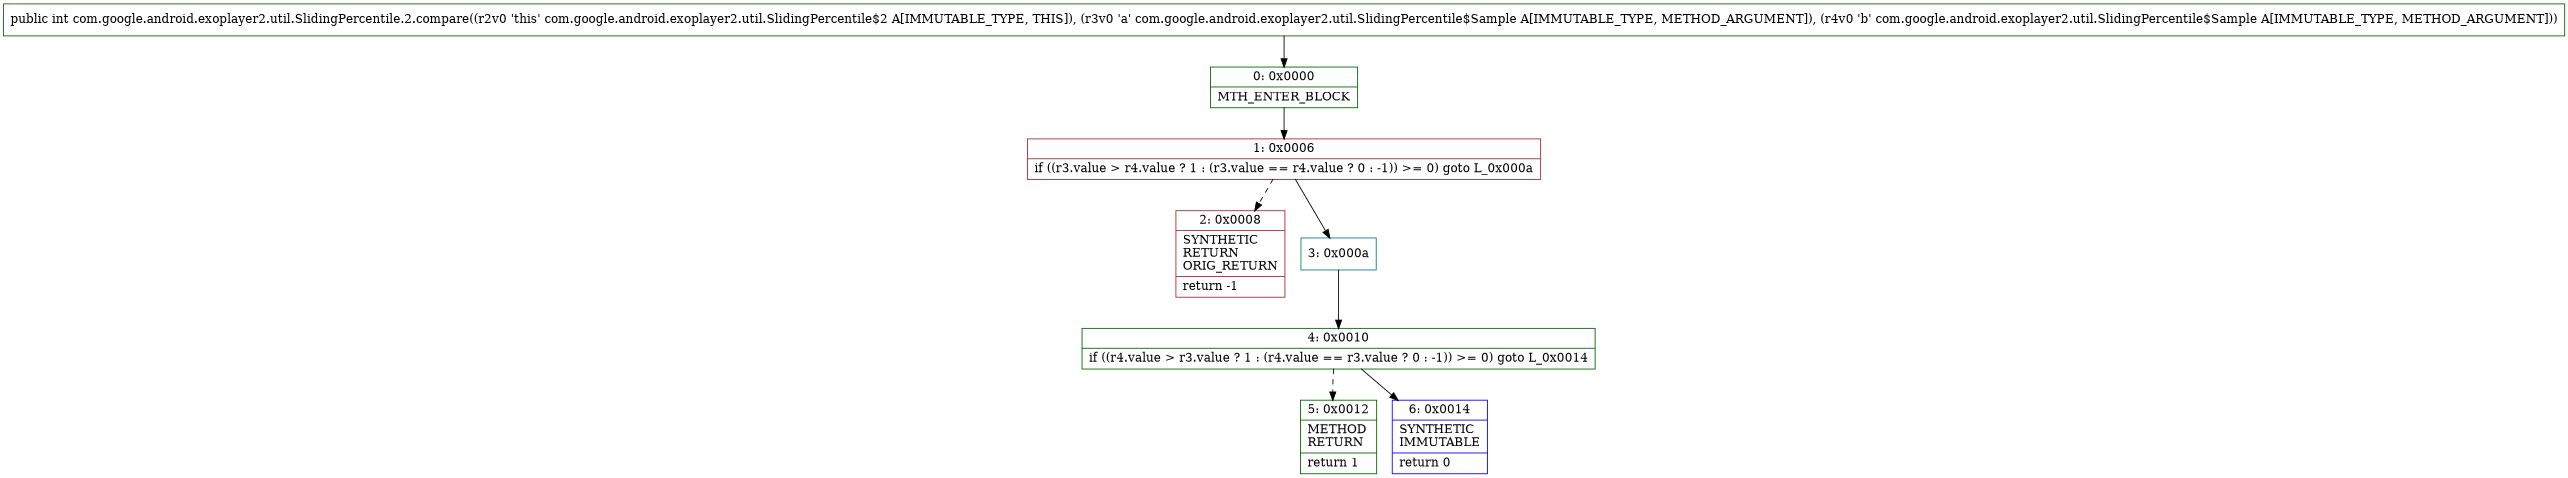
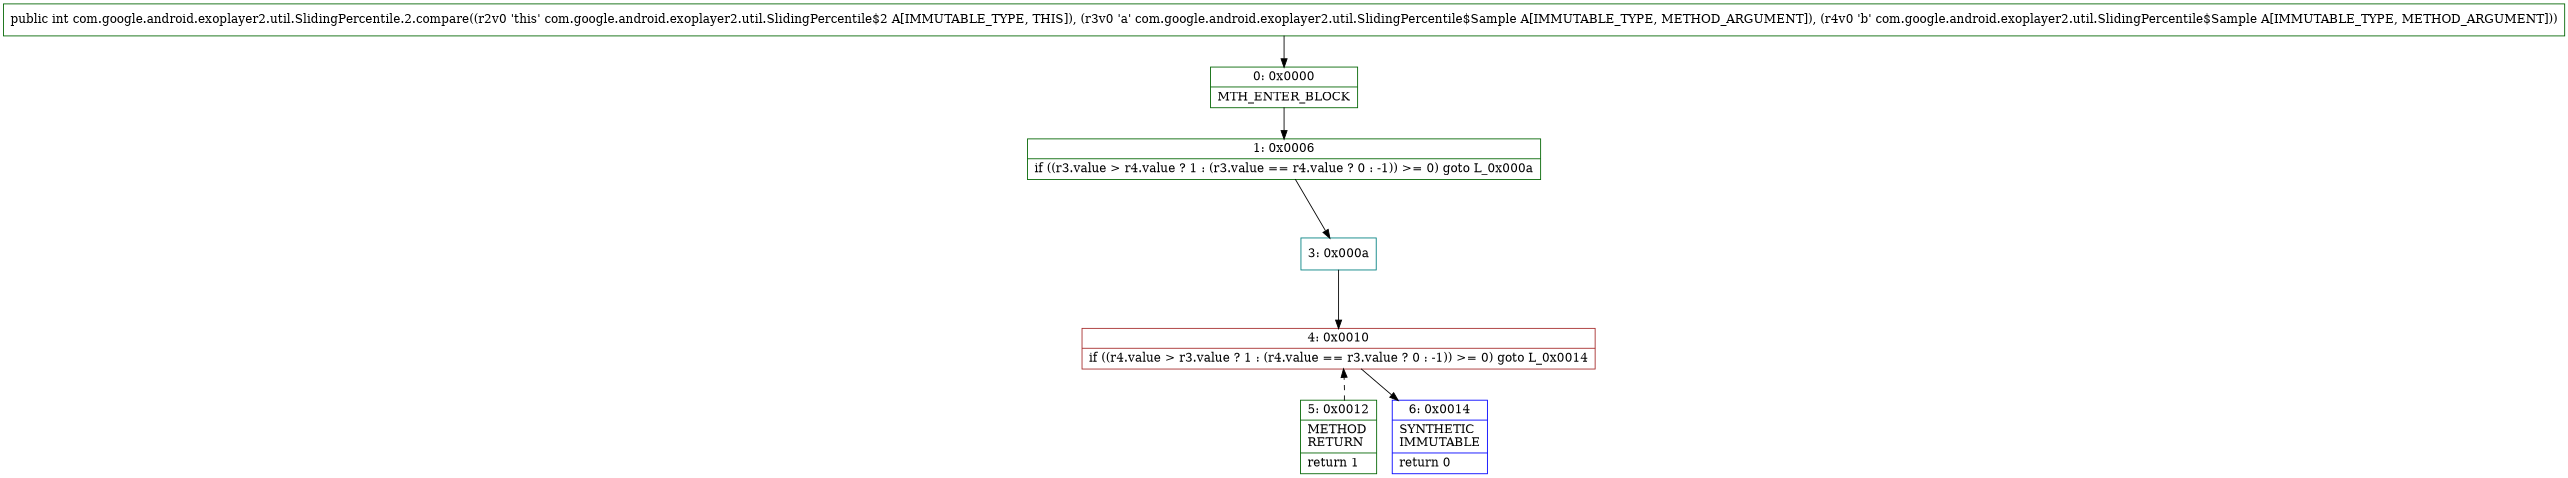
node "1: 0x0006": color brown -> darkgreen
node "2: 0x0008": removed
node "4: 0x0010": color darkgreen -> brown
edge "4: 0x0010" -> "5: 0x0012": reversed
